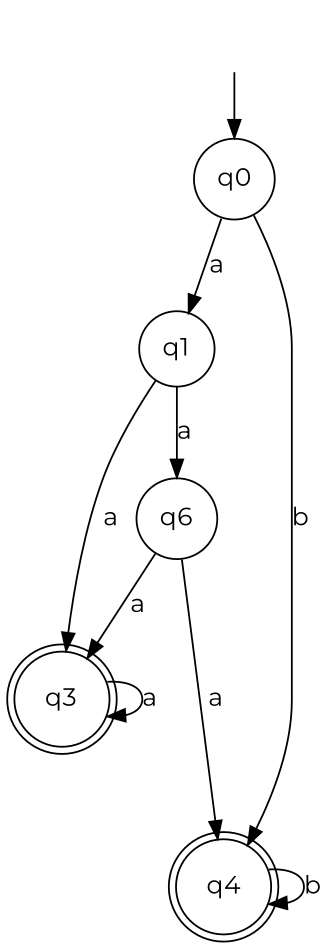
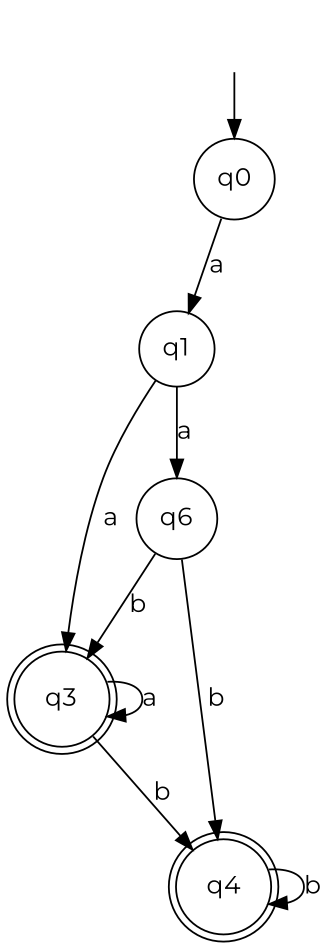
edge "q0" -> "q4": now "q3" -> "q4"
edge "q6" -> "q3": label "a" -> "b"
edge "q6" -> "q4": label "a" -> "b"
